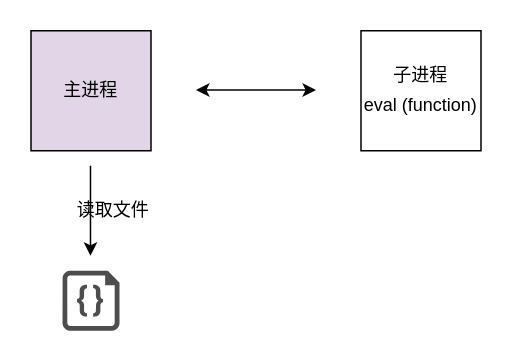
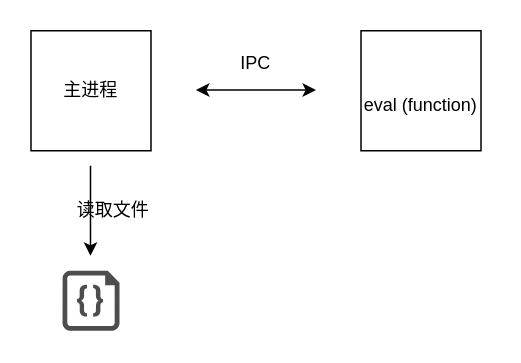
node "IPC": added
node "子进程": removed
node "主进程": fillcolor #e1d5e7 -> #ffffff
